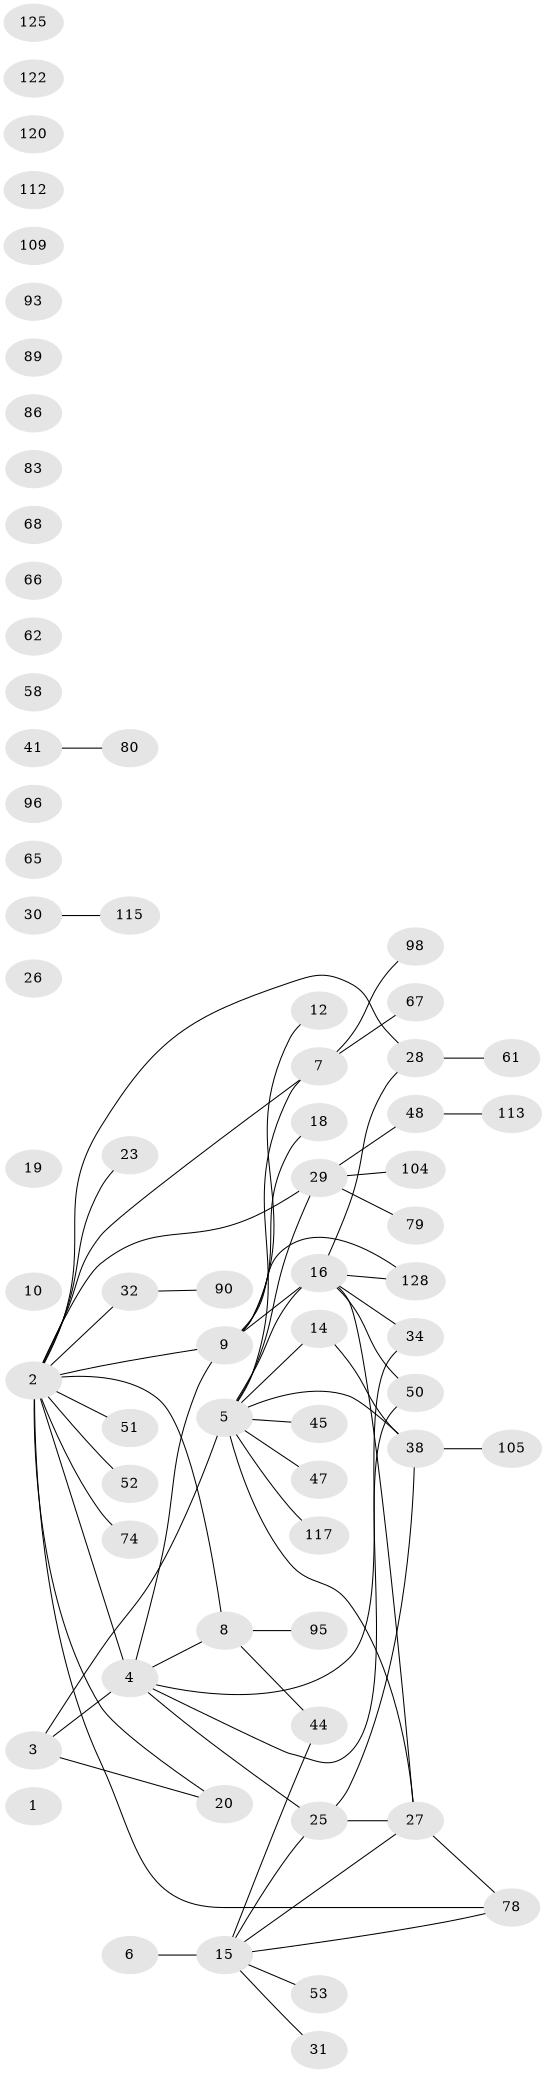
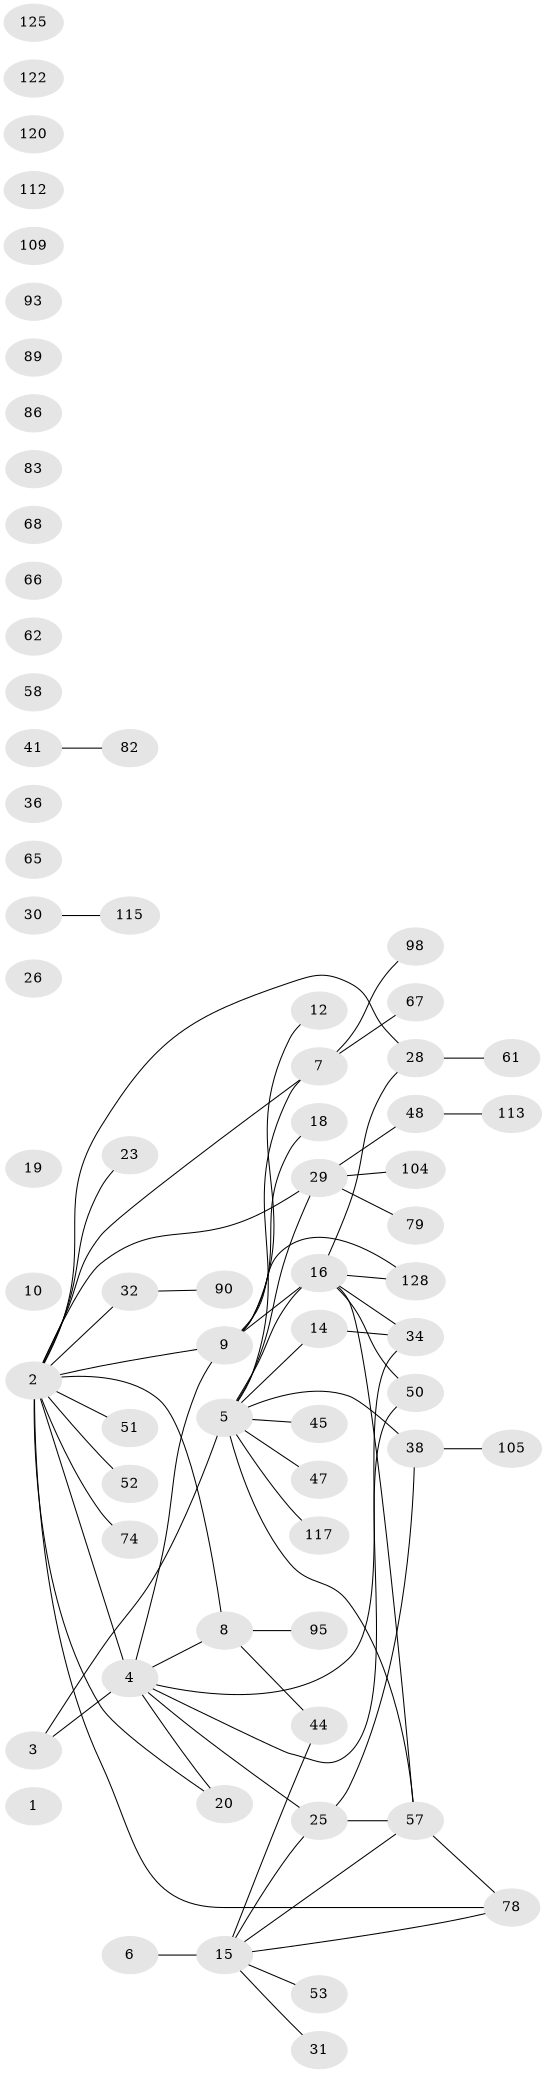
node "80": label "80" -> "82"
node "96": label "96" -> "36"
edge "14" -- "38": now "14" -- "34"
edge "3" -- "20": now "4" -- "20"
node "27": label "27" -> "57"
